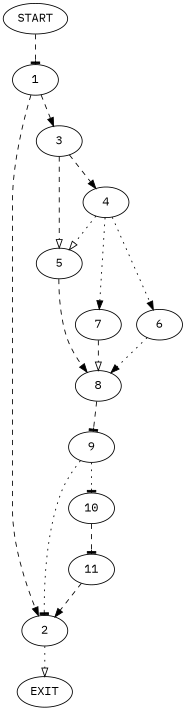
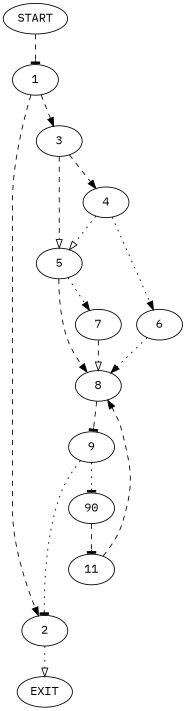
edge "4" -> "7": now "5" -> "7"
node "10": label "10" -> "90"
edge "11" -> "2": now "11" -> "8"
